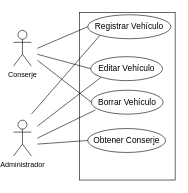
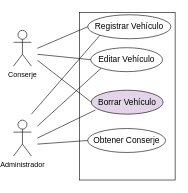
node "Editar Vehículo": moved (127, 69) -> (127, 60)
node "Borrar Vehículo": fillcolor #ffffff -> #e1d5e7
